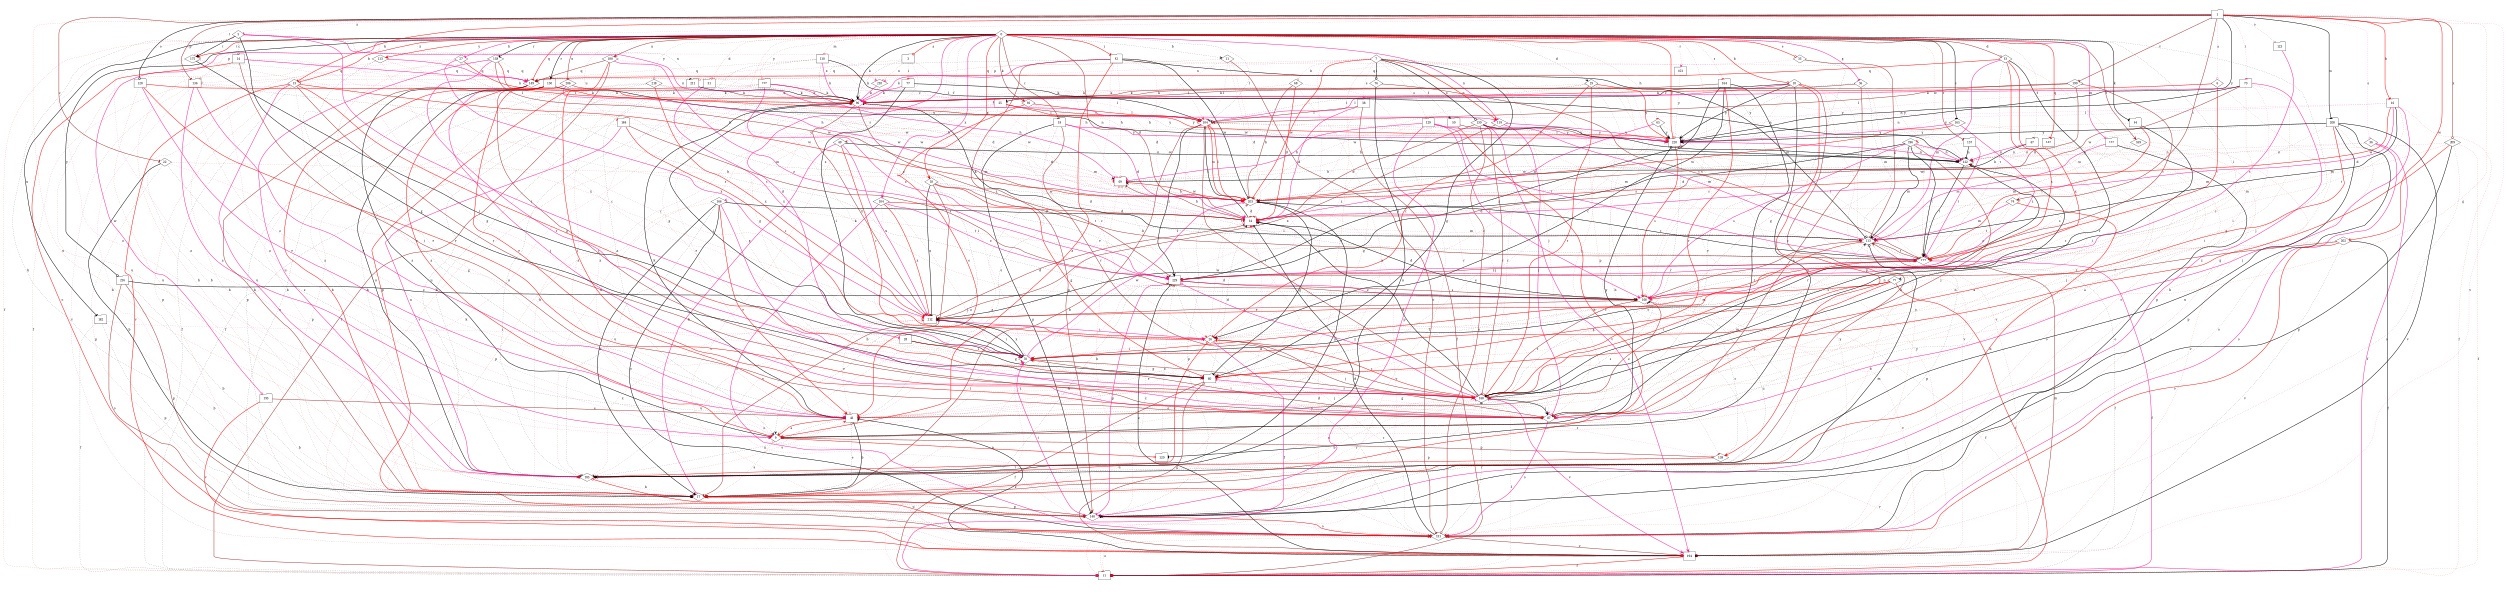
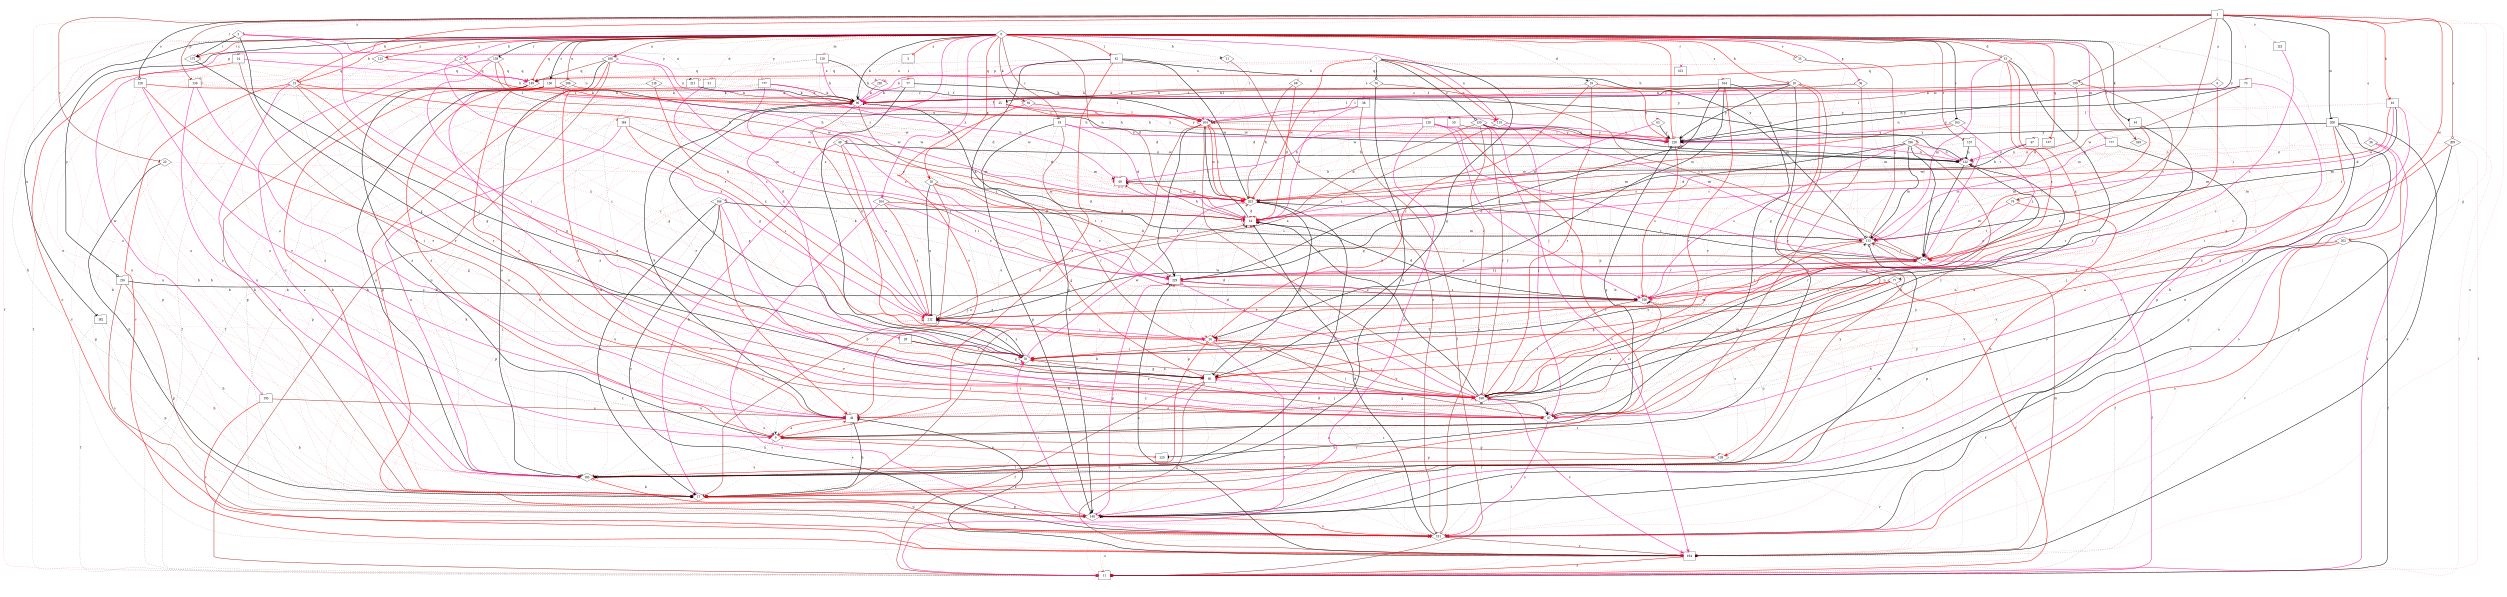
edge "82" -> "140": color brown -> black
edge "180" -> "185": added, label "u"
edge "150" -> "87": style bold -> dotted
